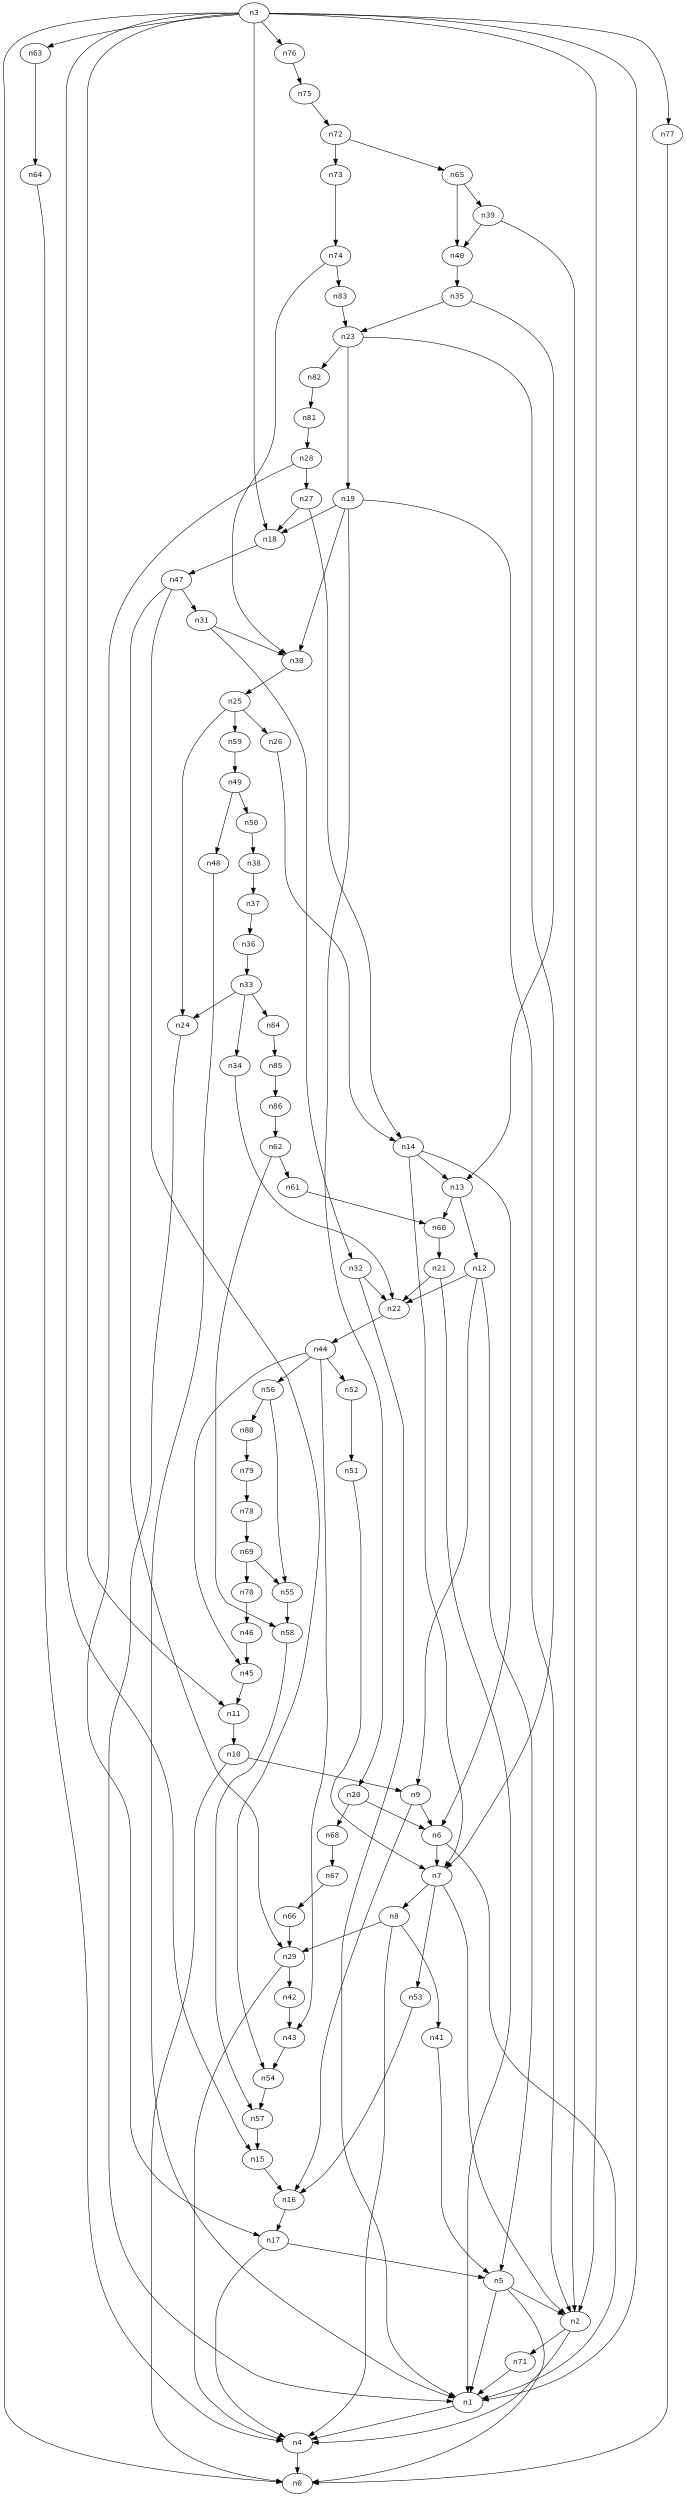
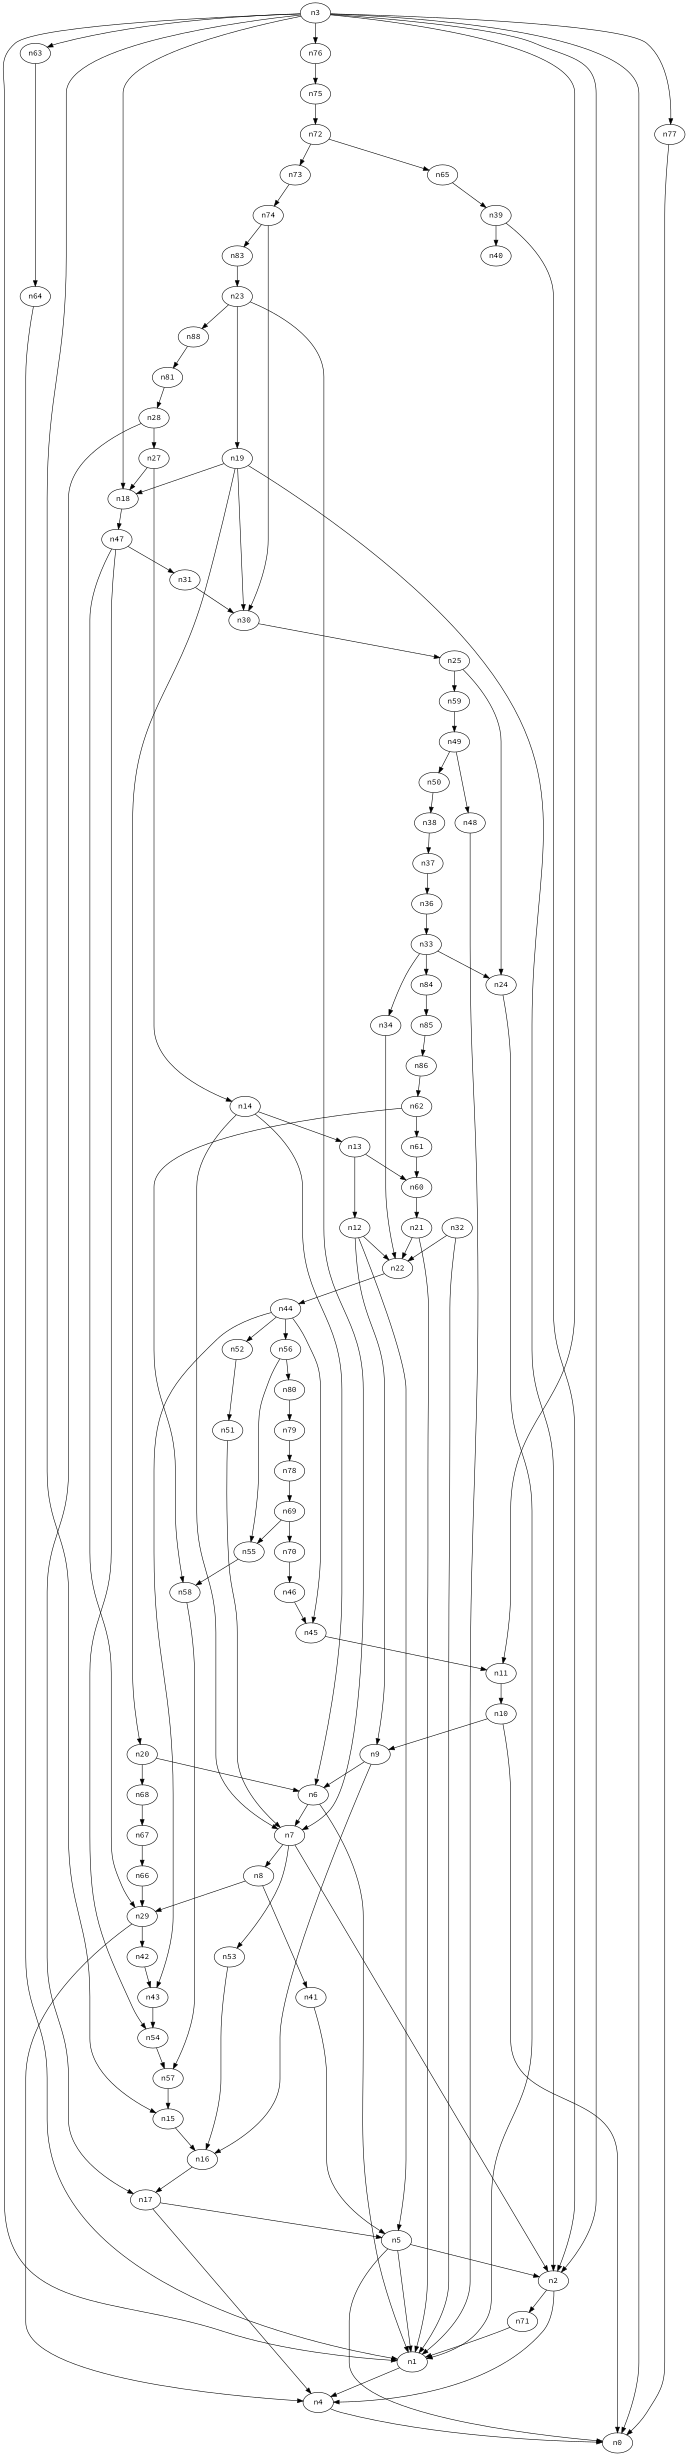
edge "n65" -> "n40": removed
node "n35": removed
node "n82": label "n82" -> "n88"
node "n26": removed
edge "n31" -> "n32": removed
edge "n64" -> "n4": now "n64" -> "n1"
edge "n8" -> "n4": removed
